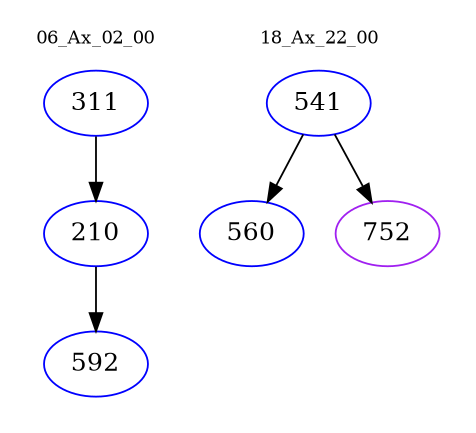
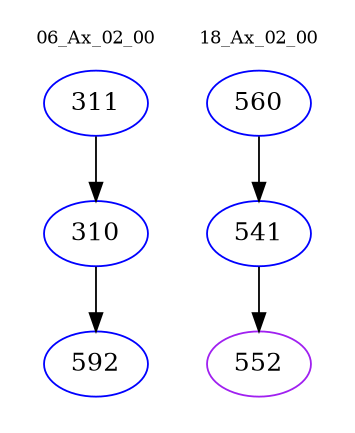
cluster "18_Ax_22_00": label "18_Ax_22_00" -> "18_Ax_02_00"
edge "541" -> "560": reversed
node "210": label "210" -> "310"
node "752": label "752" -> "552"
